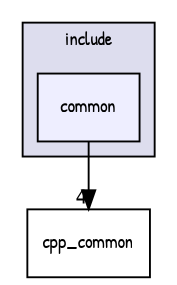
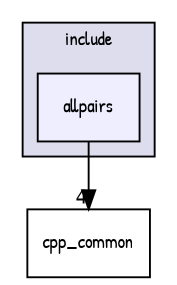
node "common": label "common" -> "allpairs"
